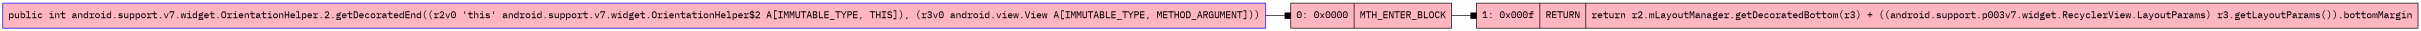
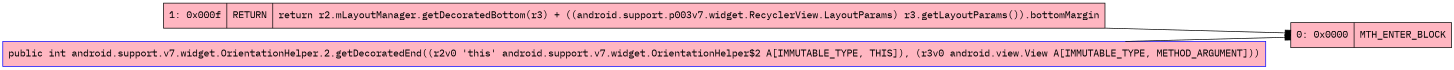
edge "0: 0x0000" -> "1: 0x000f": reversed
